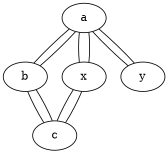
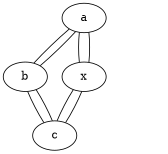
node "y": removed
